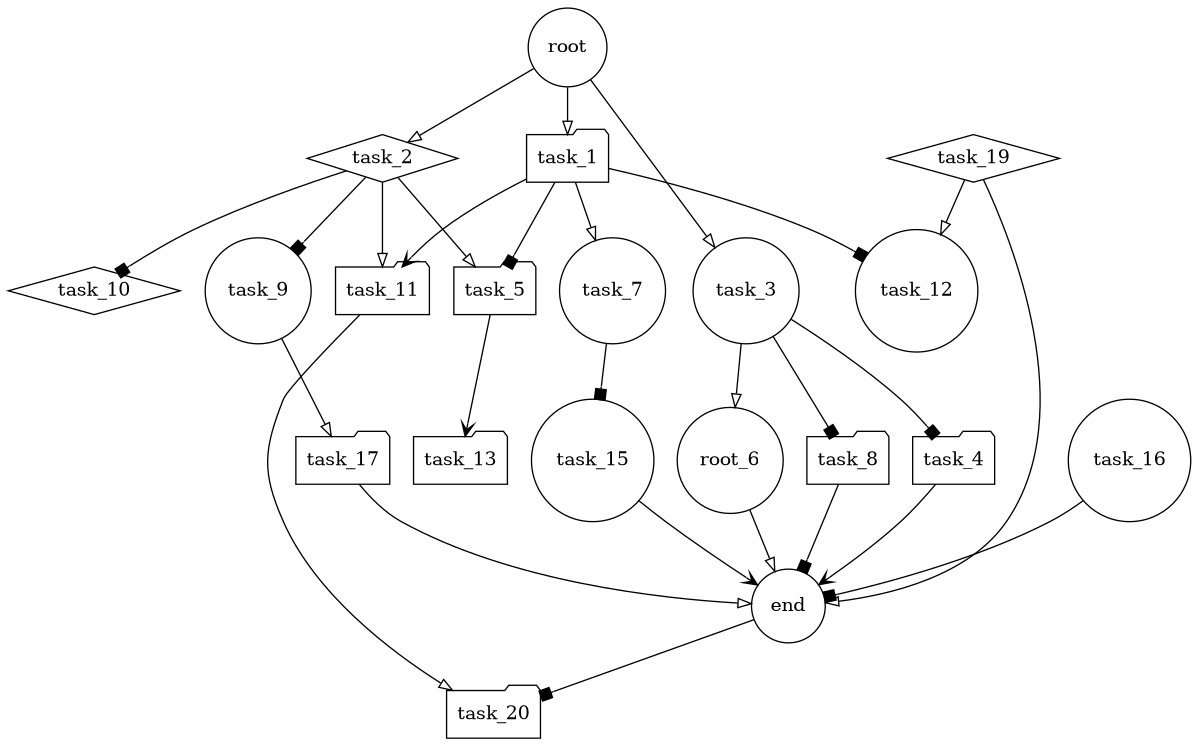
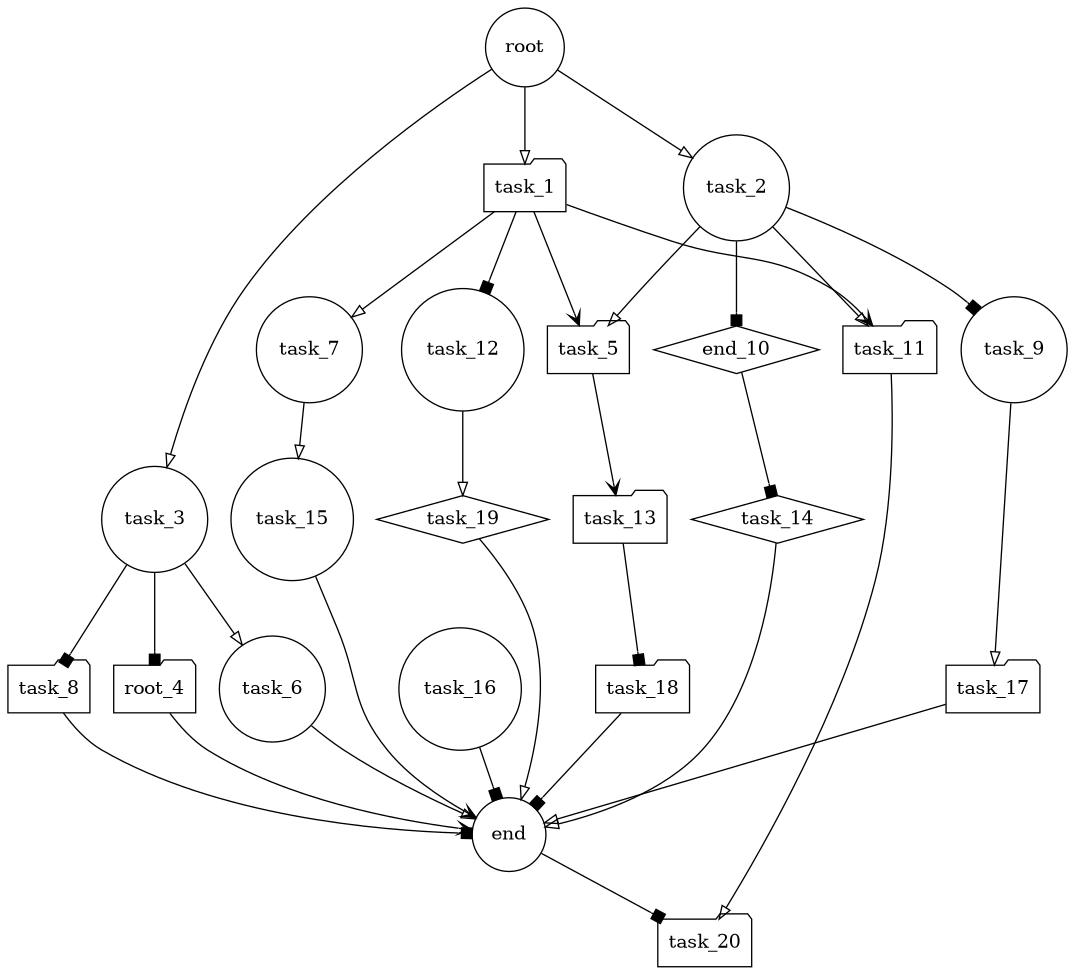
node "task_2": shape diamond -> circle
edge "task_19" -> "task_12": reversed
edge "task_1" -> "task_5": arrowhead box -> vee
node "task_10": label "task_10" -> "end_10"
edge "task_7" -> "task_15": arrowhead box -> onormal
node "root_6": label "root_6" -> "task_6"
node "task_4": label "task_4" -> "root_4"
node "task_14": added
node "task_18": added
